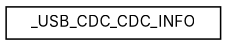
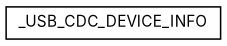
node "_USB_CDC_CDC_INFO": label "_USB_CDC_CDC_INFO" -> "_USB_CDC_DEVICE_INFO"
